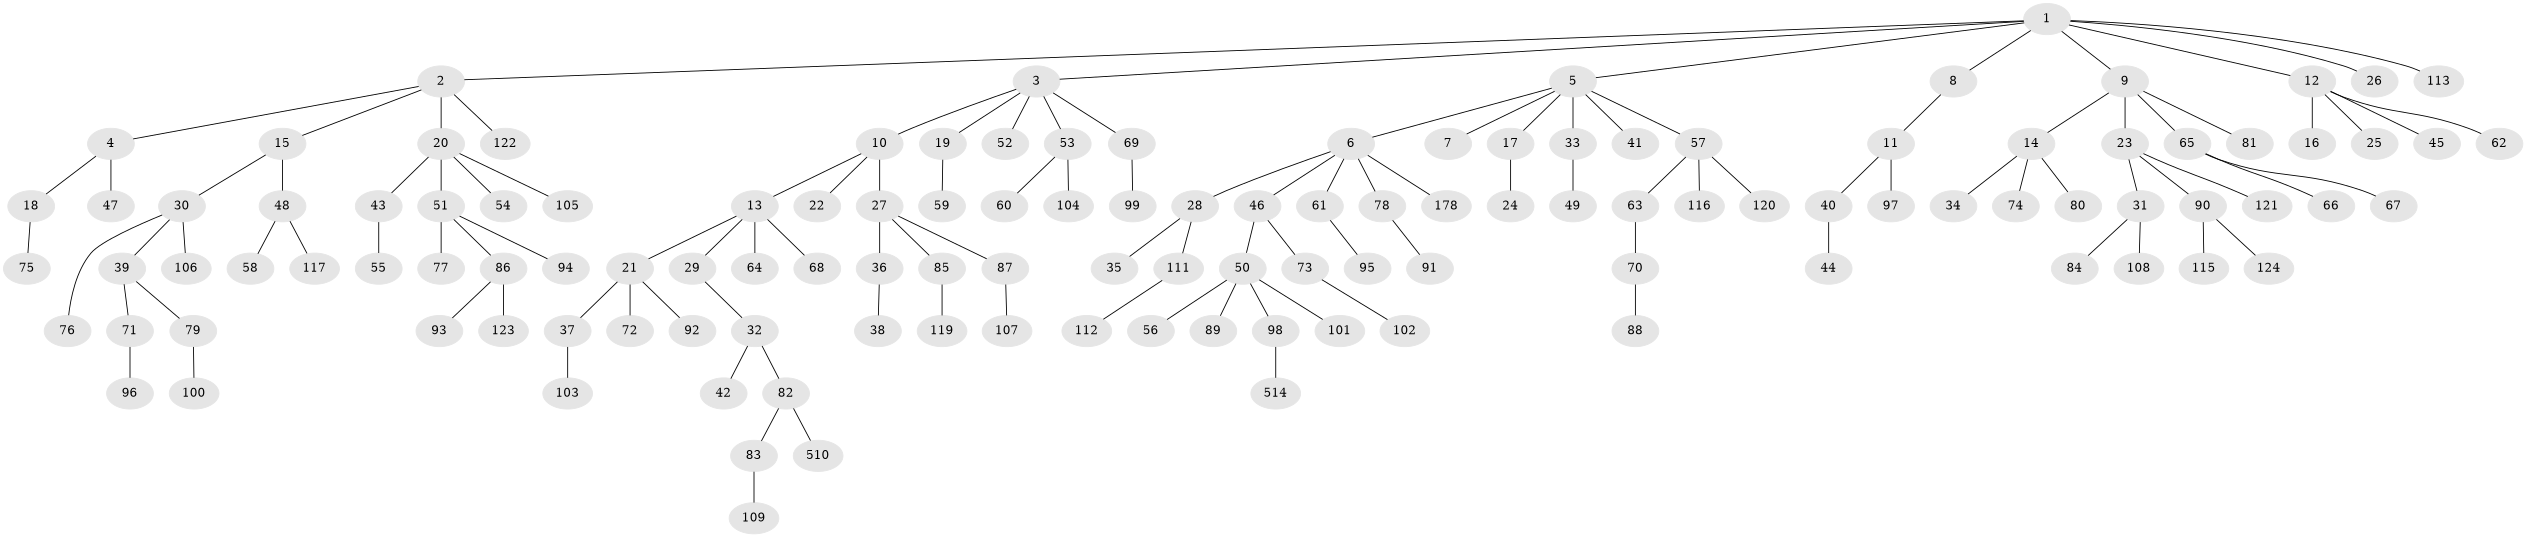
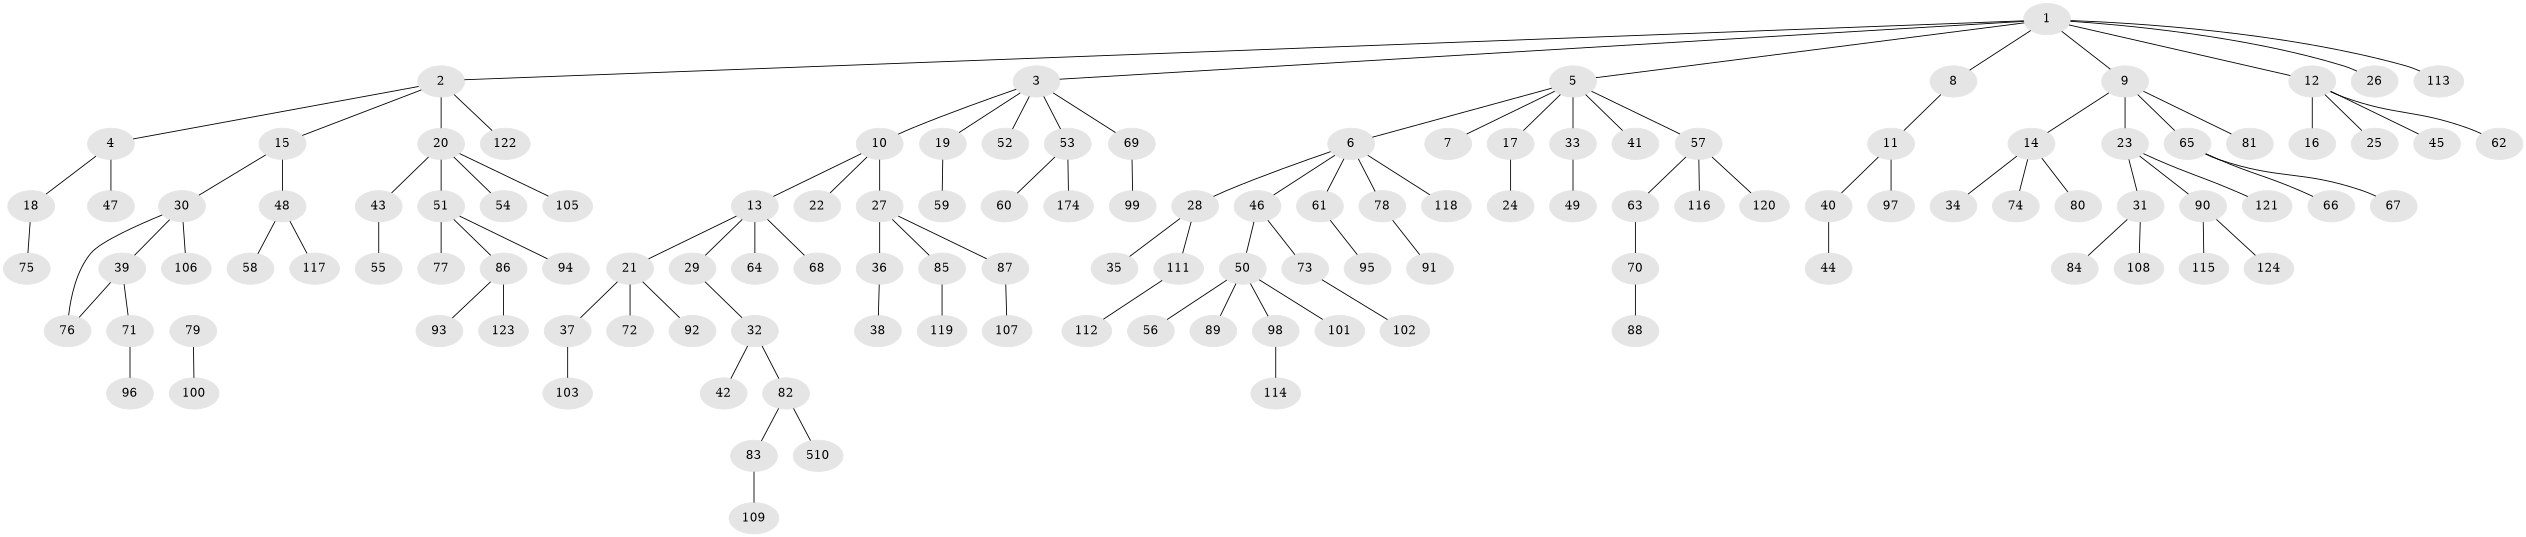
node "104": label "104" -> "174"
node "178": label "178" -> "118"
edge "39" -- "79": now "39" -- "76"
node "514": label "514" -> "114"
